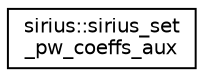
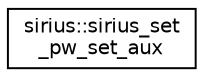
node "sirius::sirius_set _pw_coeffs_aux": label "sirius::sirius_set _pw_coeffs_aux" -> "sirius::sirius_set _pw_set_aux"
